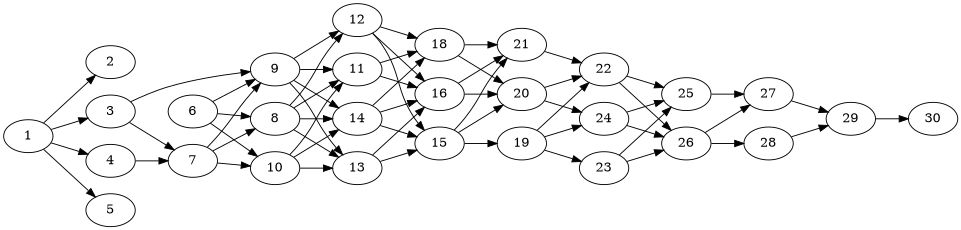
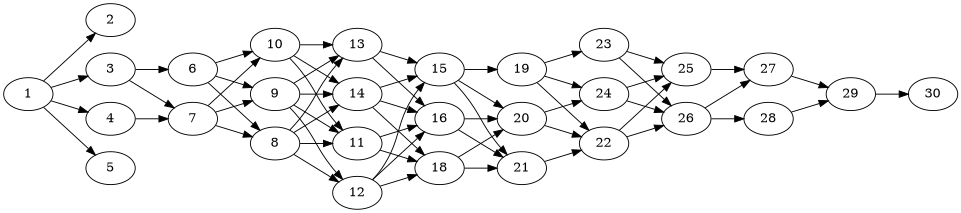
edge "3" -> "9": now "3" -> "6"
